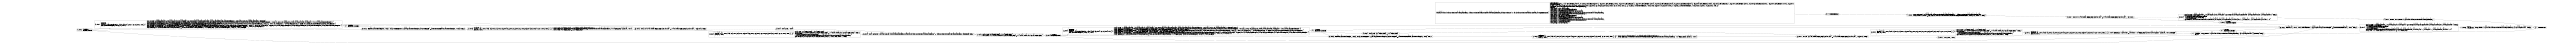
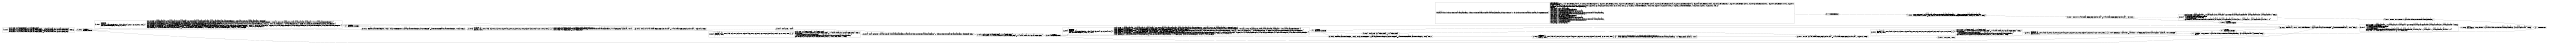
node "70: 0x0086": text "ORIG_RETURN" -> "HINTS_RETURN"
node "47: 0x001b": added
